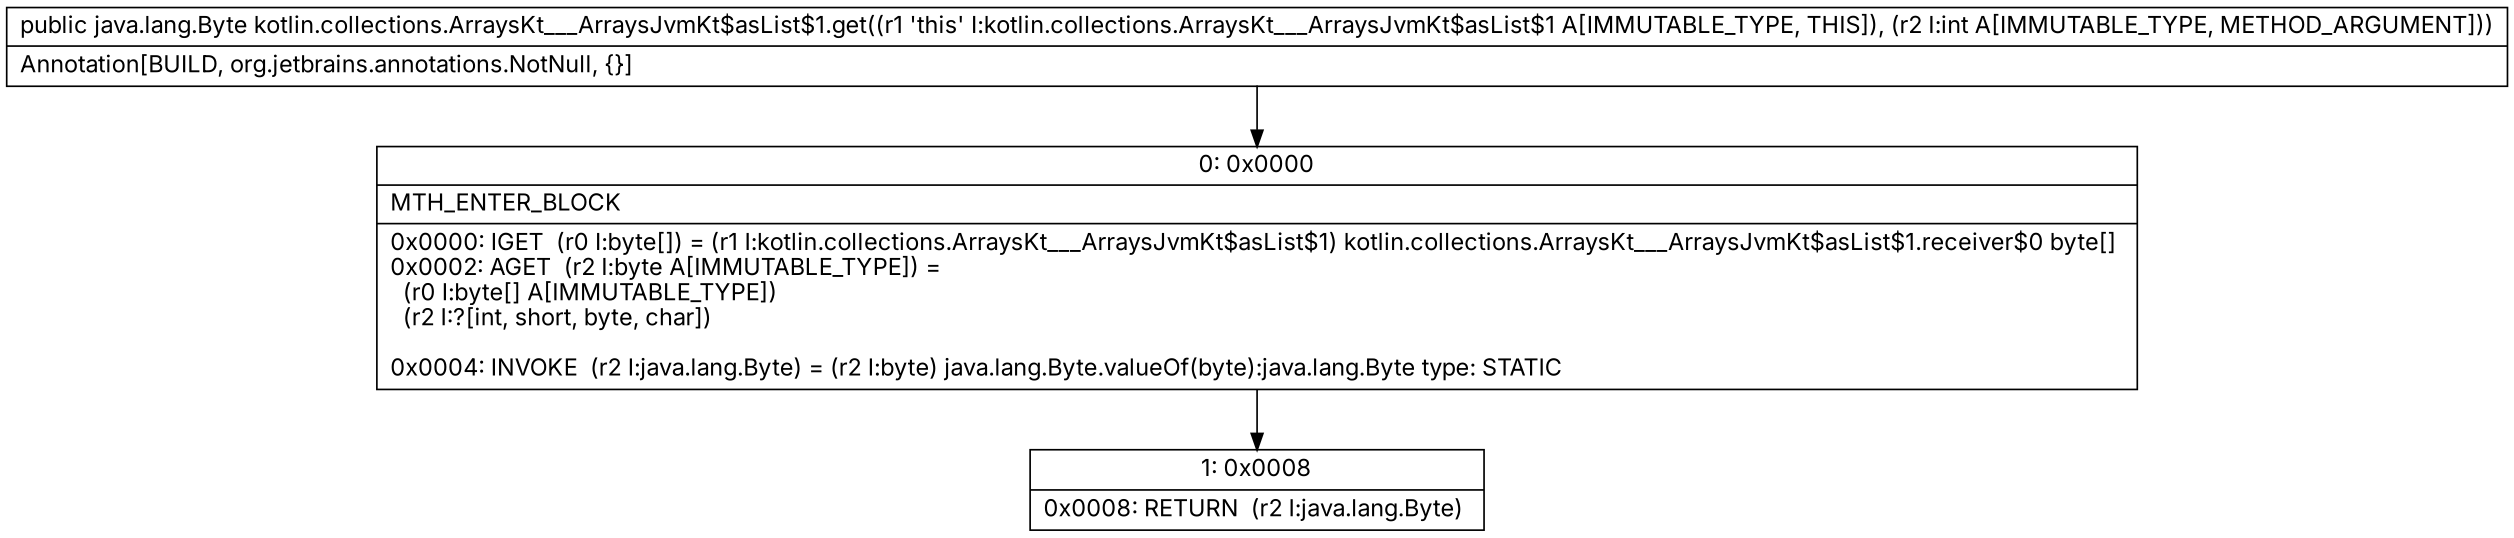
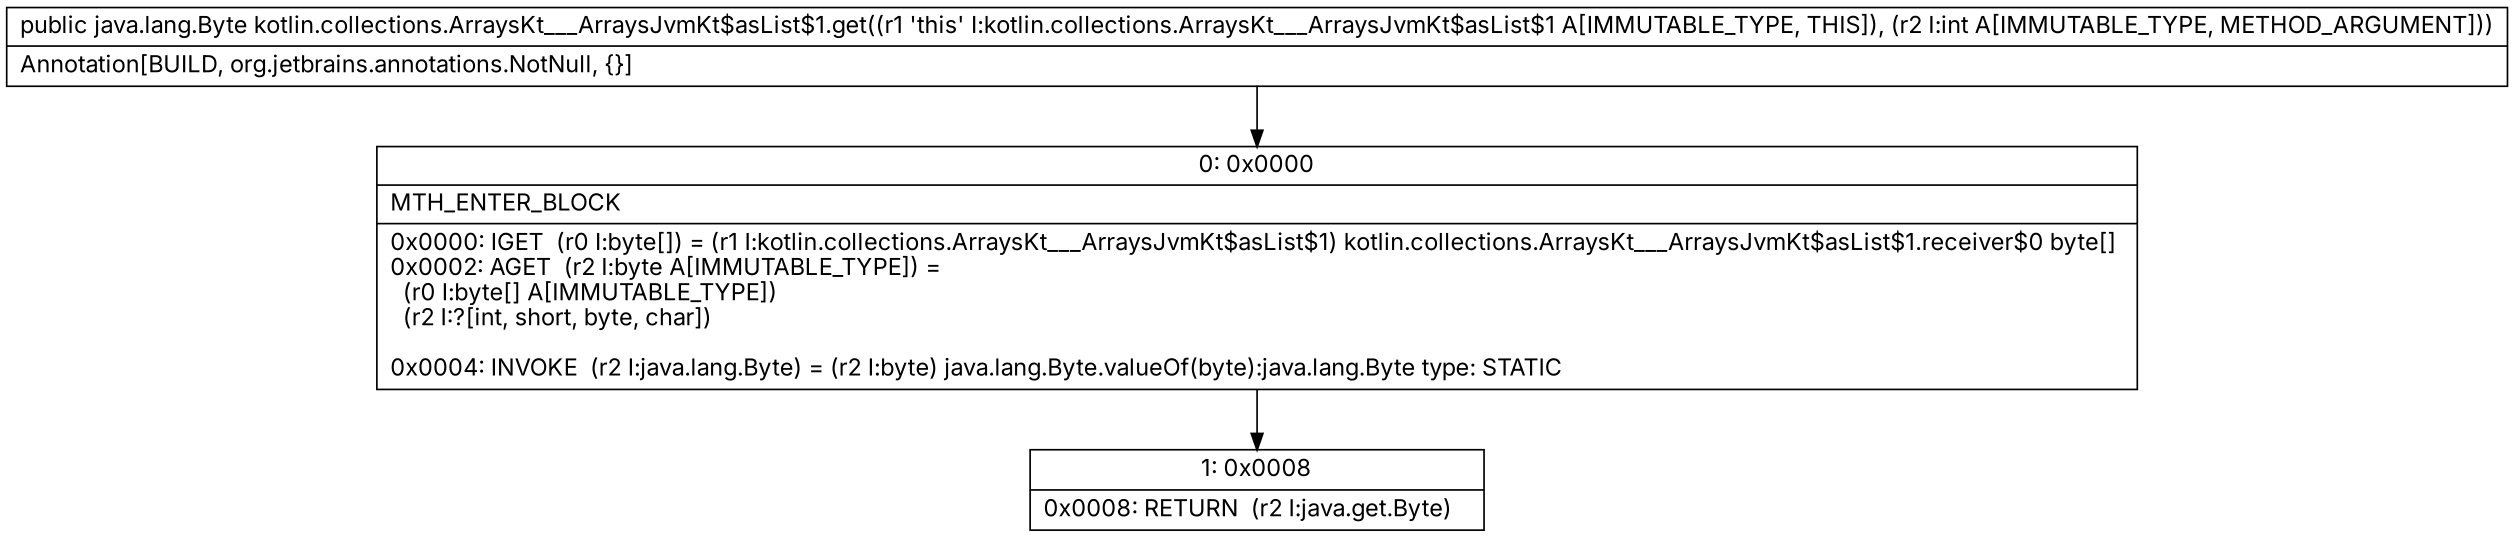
node "1: 0x0008": text "0x0008: RETURN  (r2 I:java.lang.Byte)" -> "0x0008: RETURN  (r2 I:java.get.Byte)"
